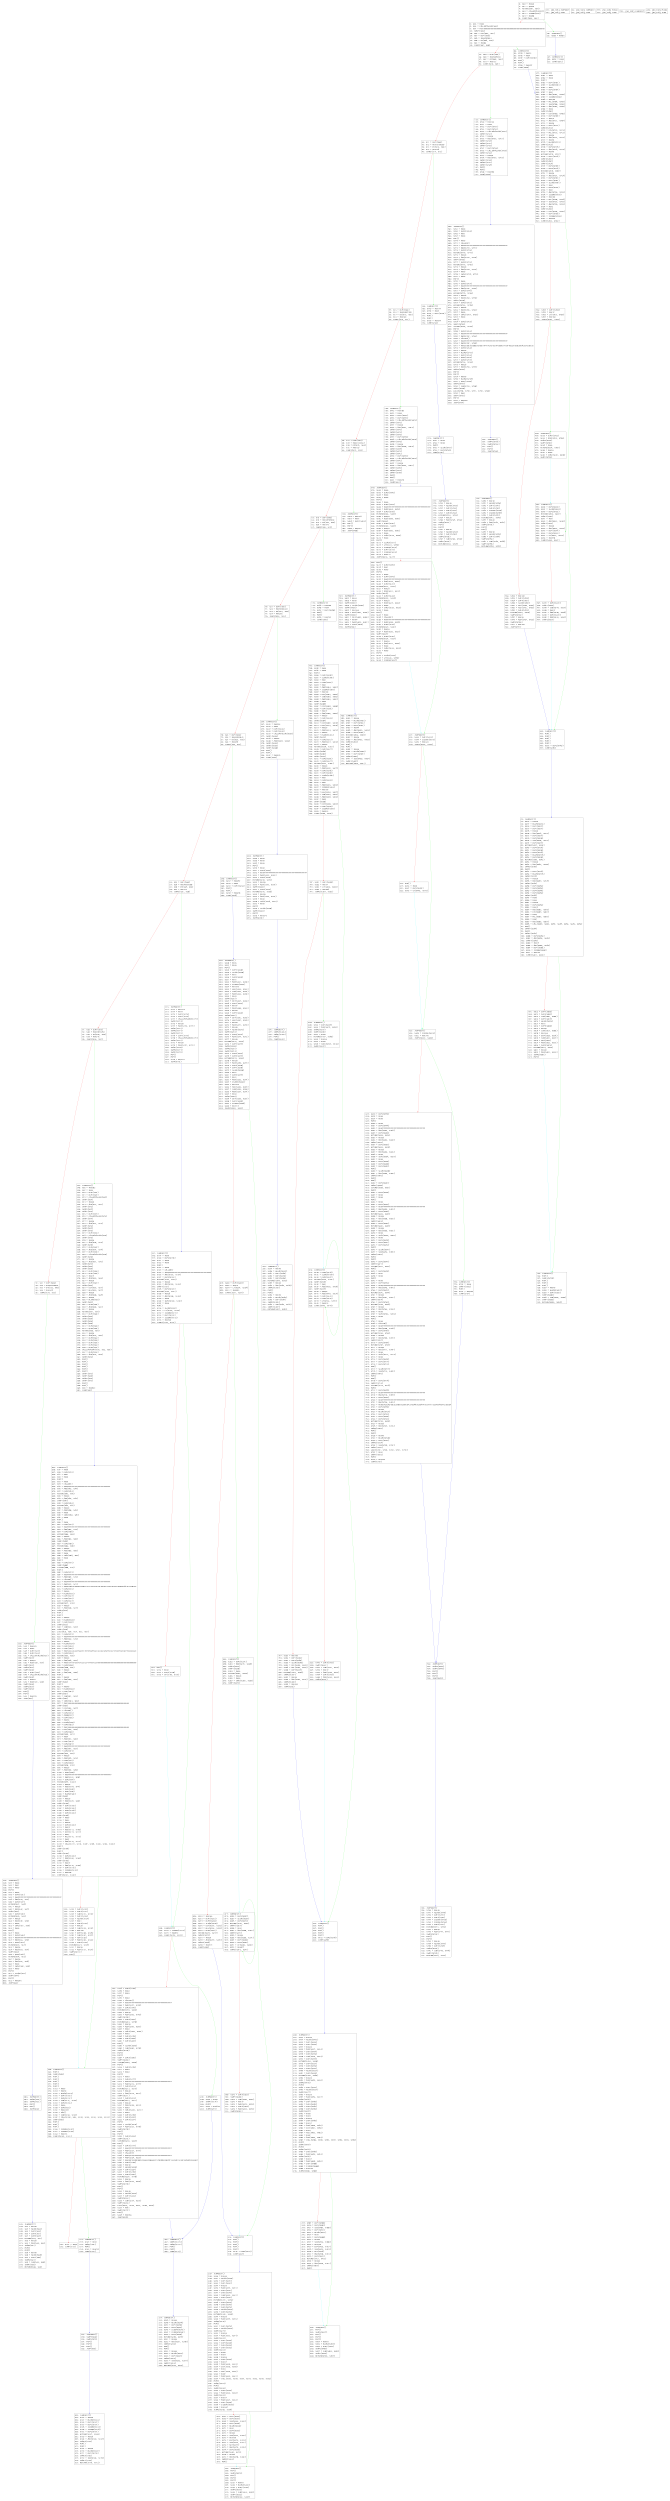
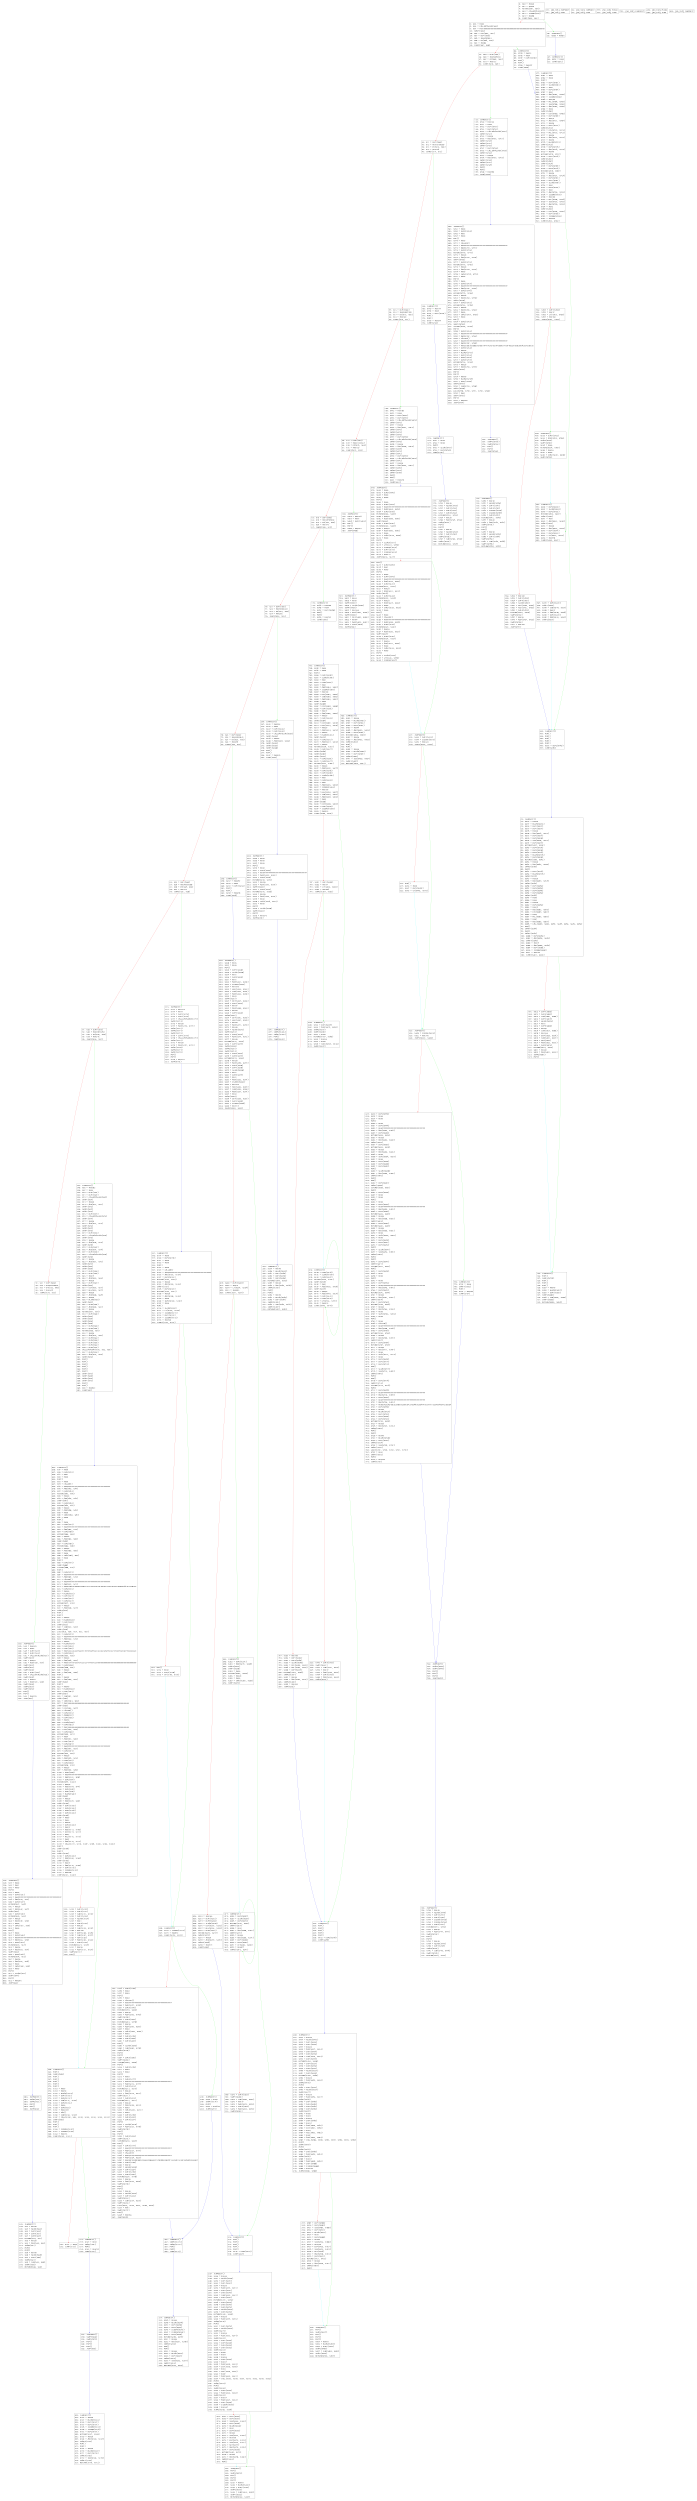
node "a55: [NO_SSA] JUMPDEST": added
